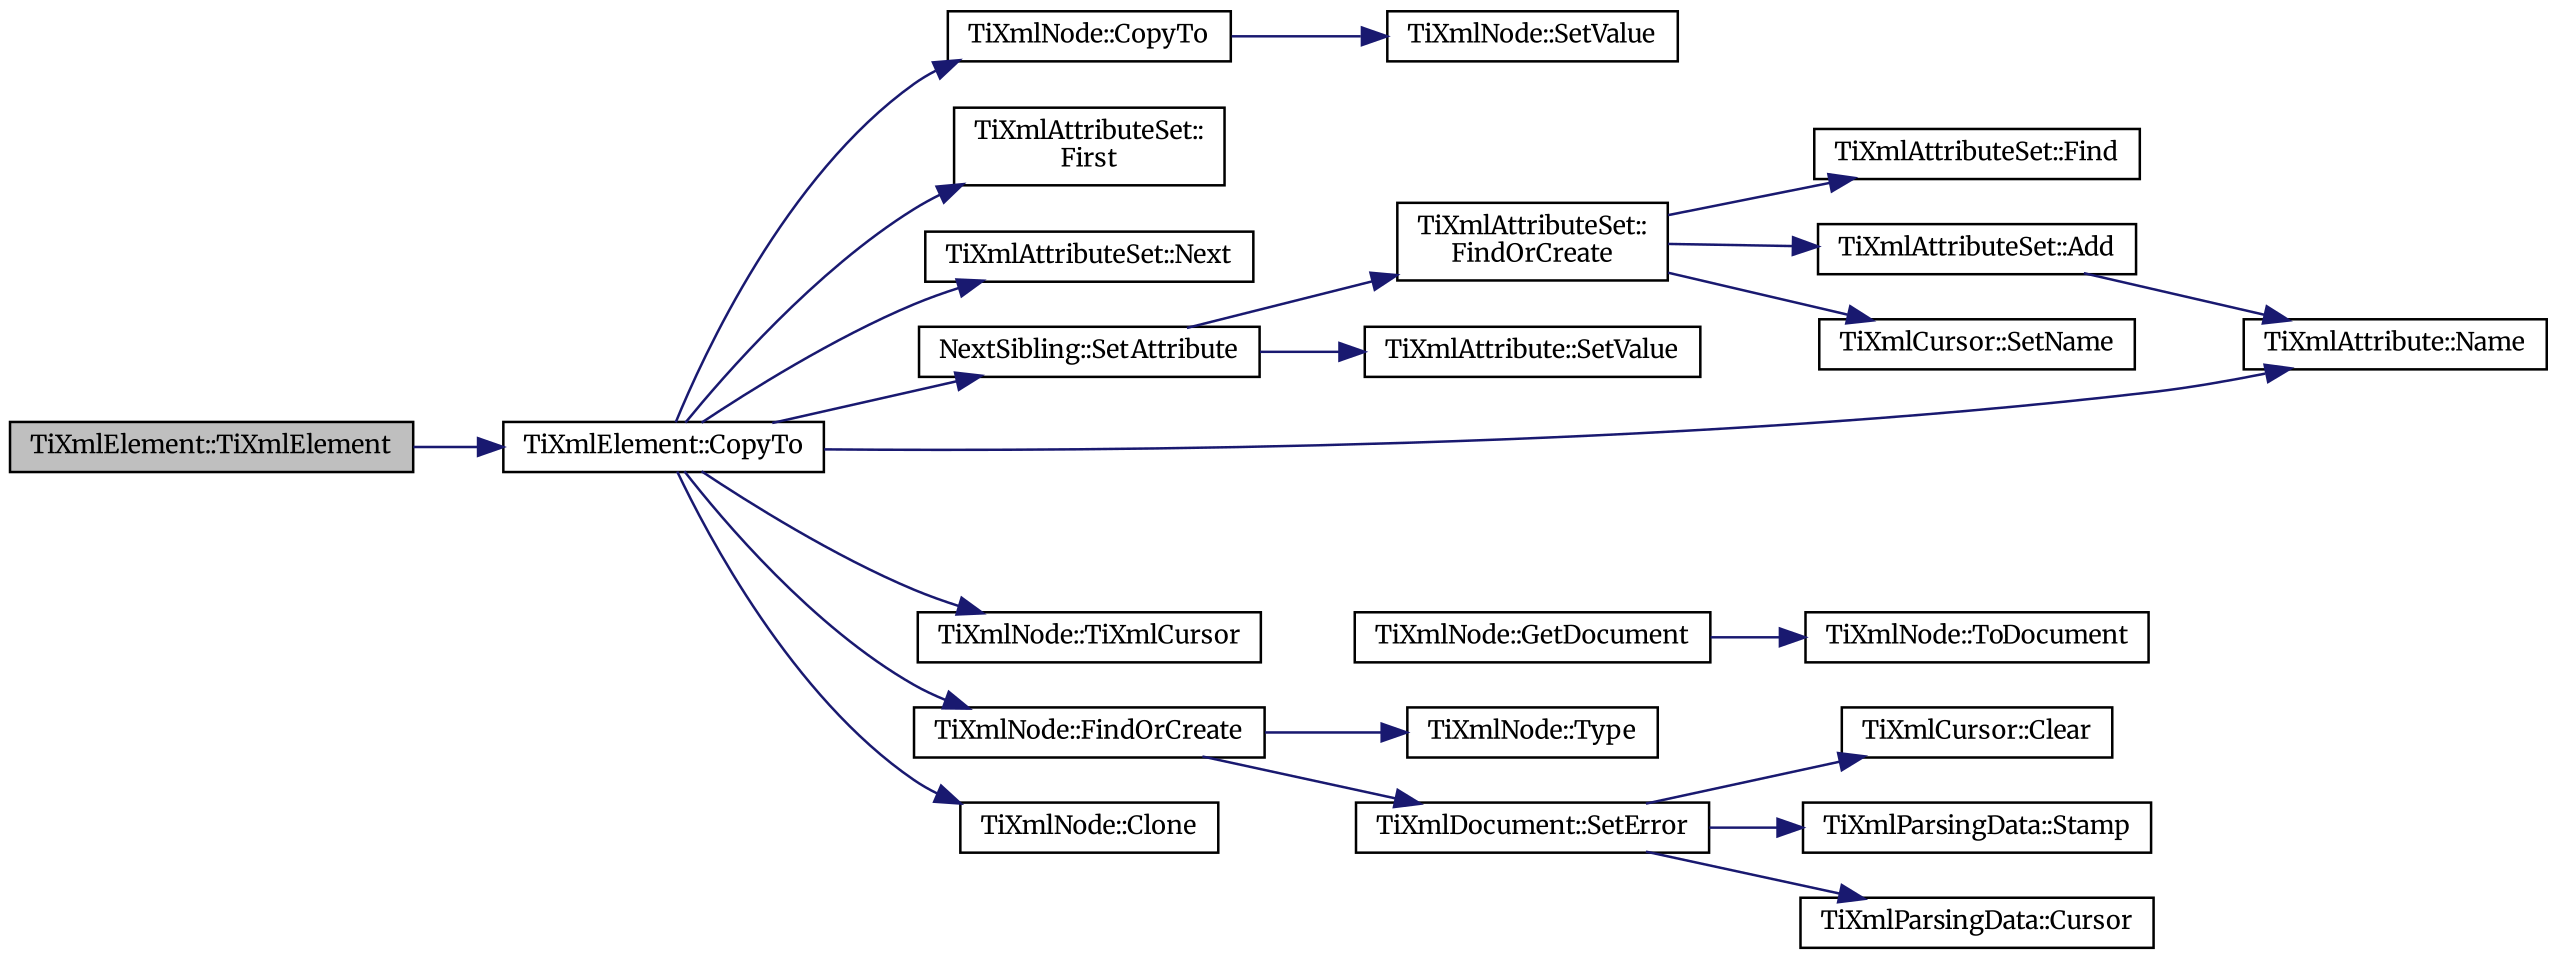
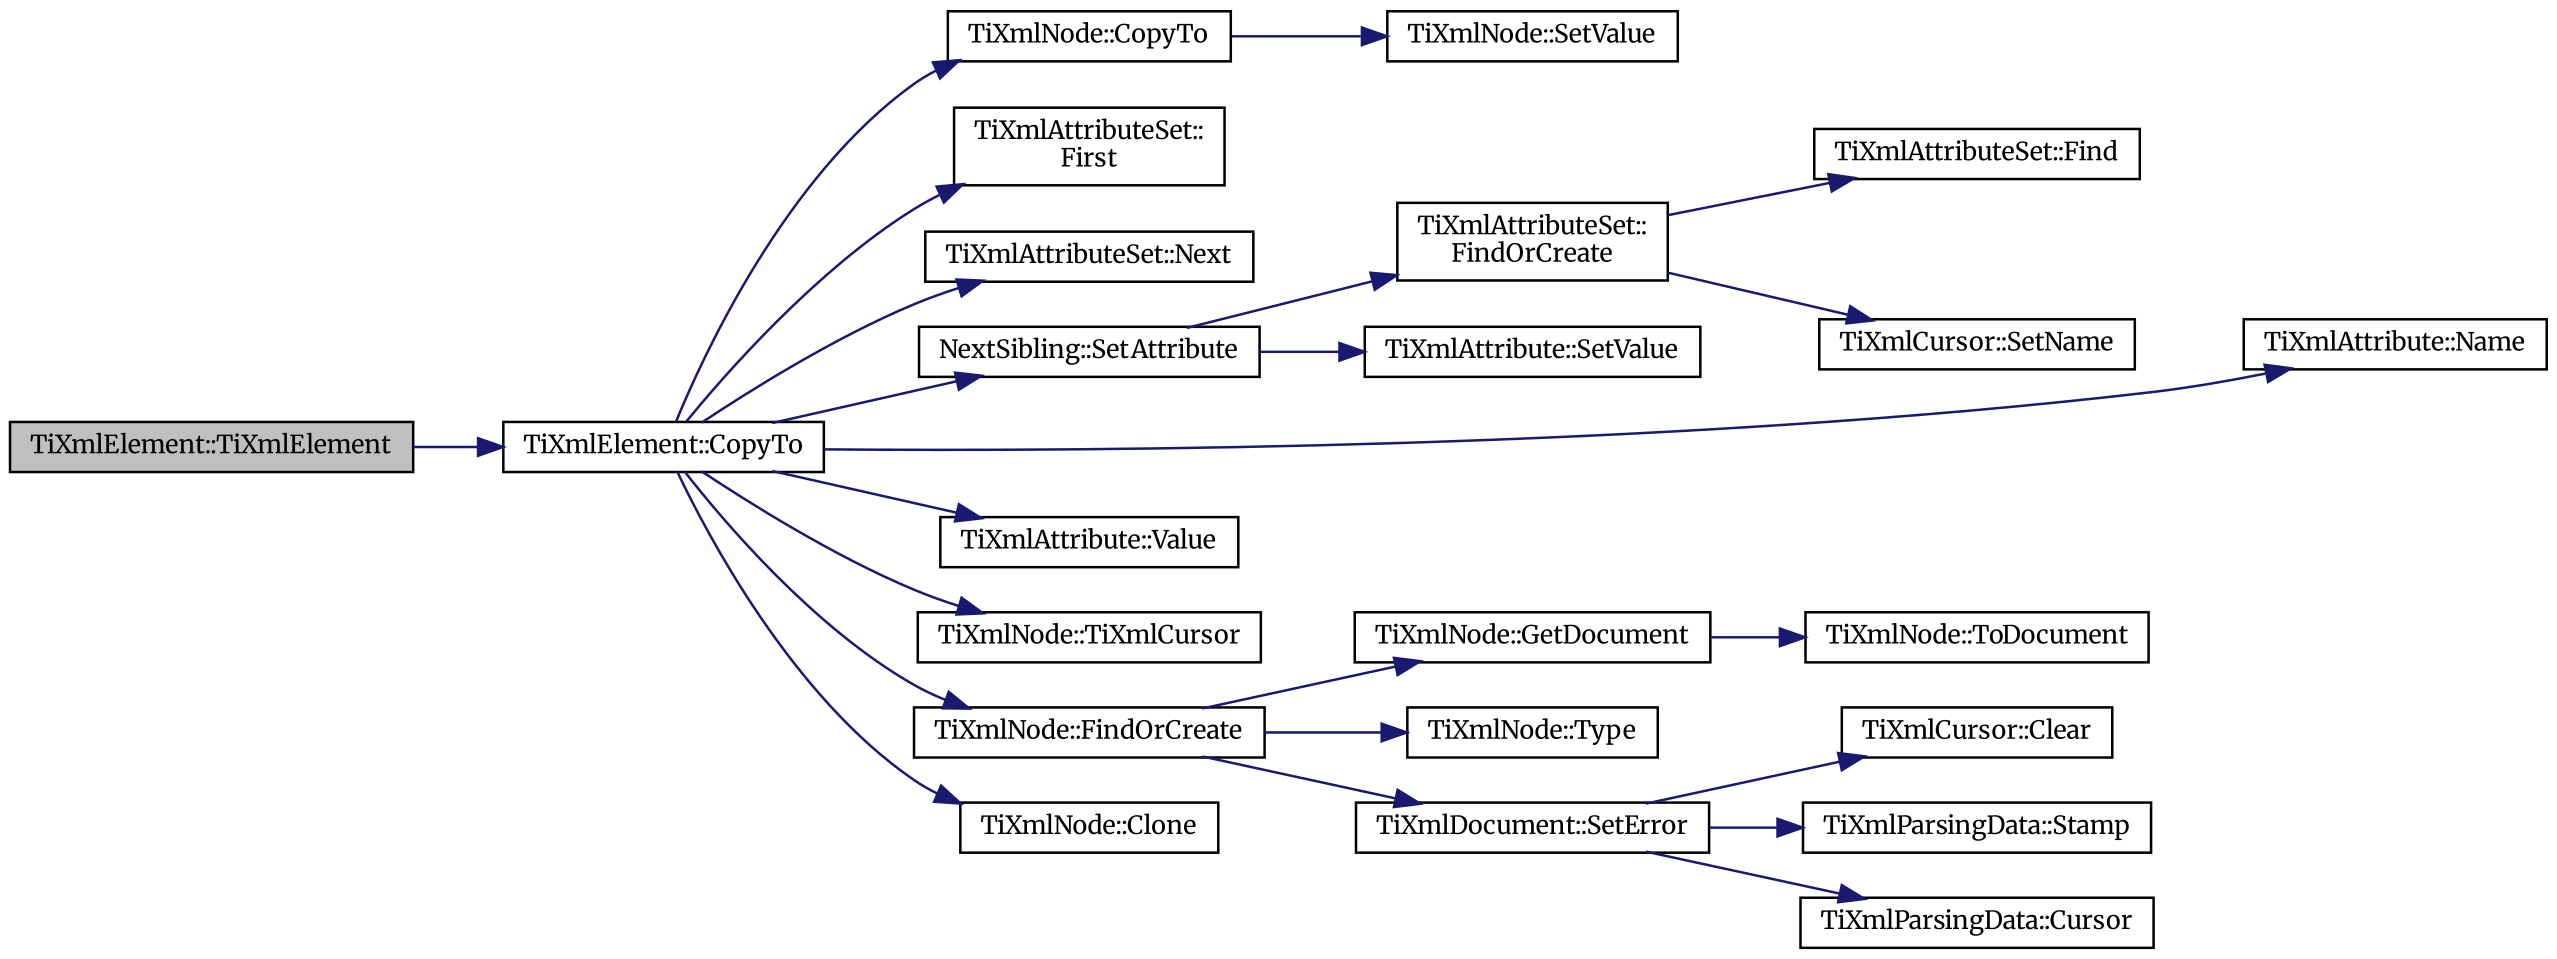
node "TiXmlAttributeSet::Add": removed
node "TiXmlAttribute::Value": added
edge "TiXmlNode::FindOrCreate" -> "TiXmlNode::GetDocument": added
